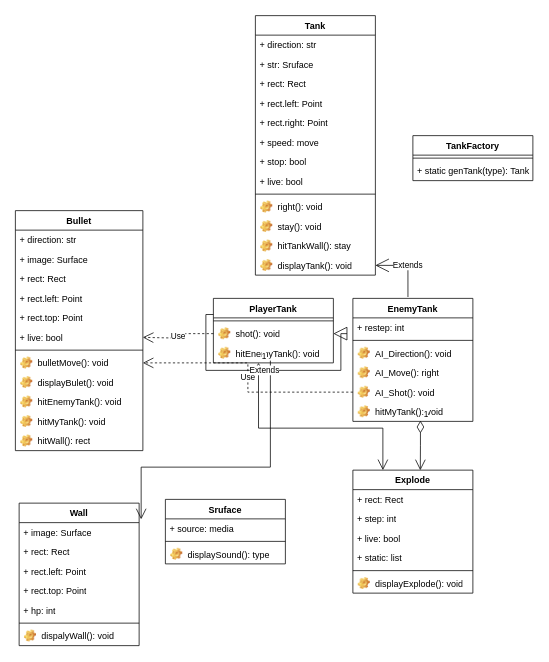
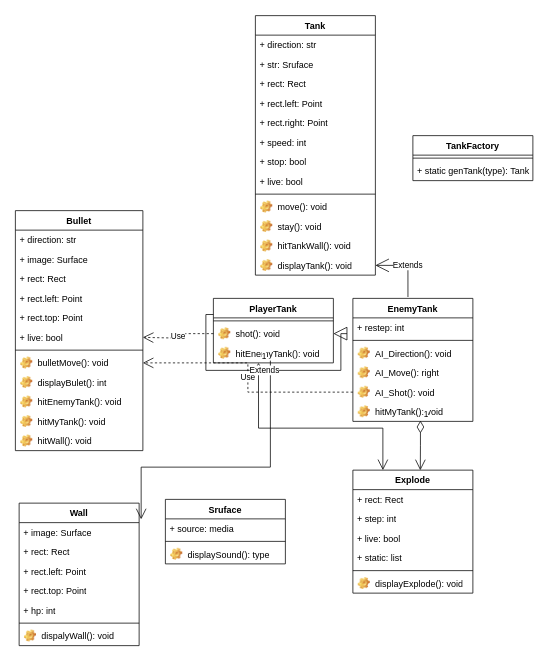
node "+ speed: move": label "+ speed: move" -> "+ speed: int"
node "right(): void": label "right(): void" -> "move(): void"
node "hitTankWall(): stay": label "hitTankWall(): stay" -> "hitTankWall(): void"
node "displayBulet(): void": label "displayBulet(): void" -> "displayBulet(): int"
node "hitWall(): rect": label "hitWall(): rect" -> "hitWall(): void"
